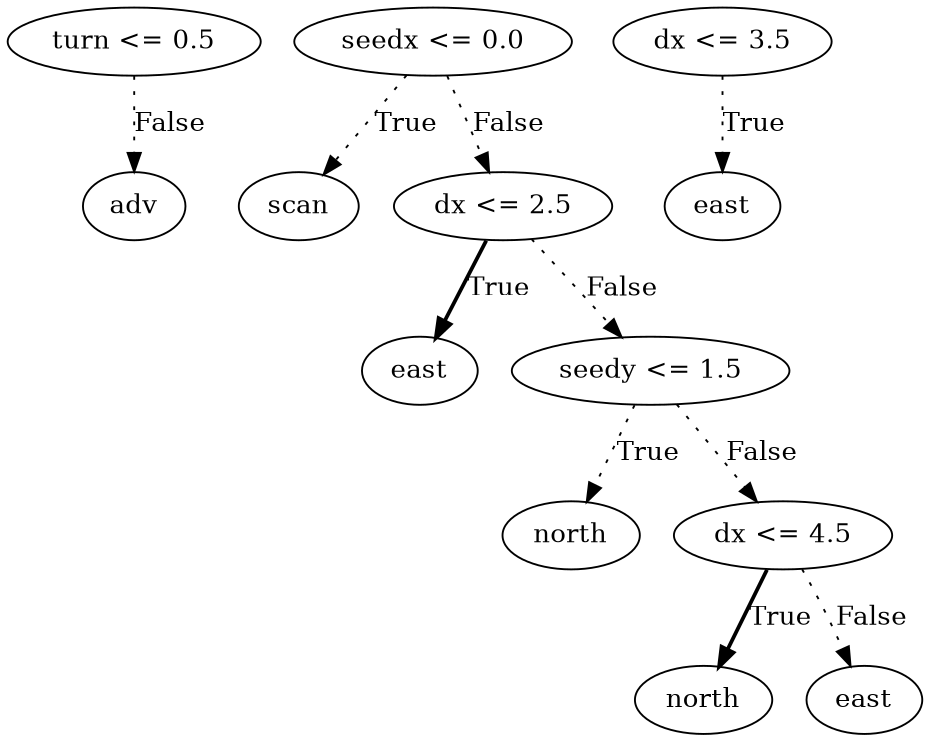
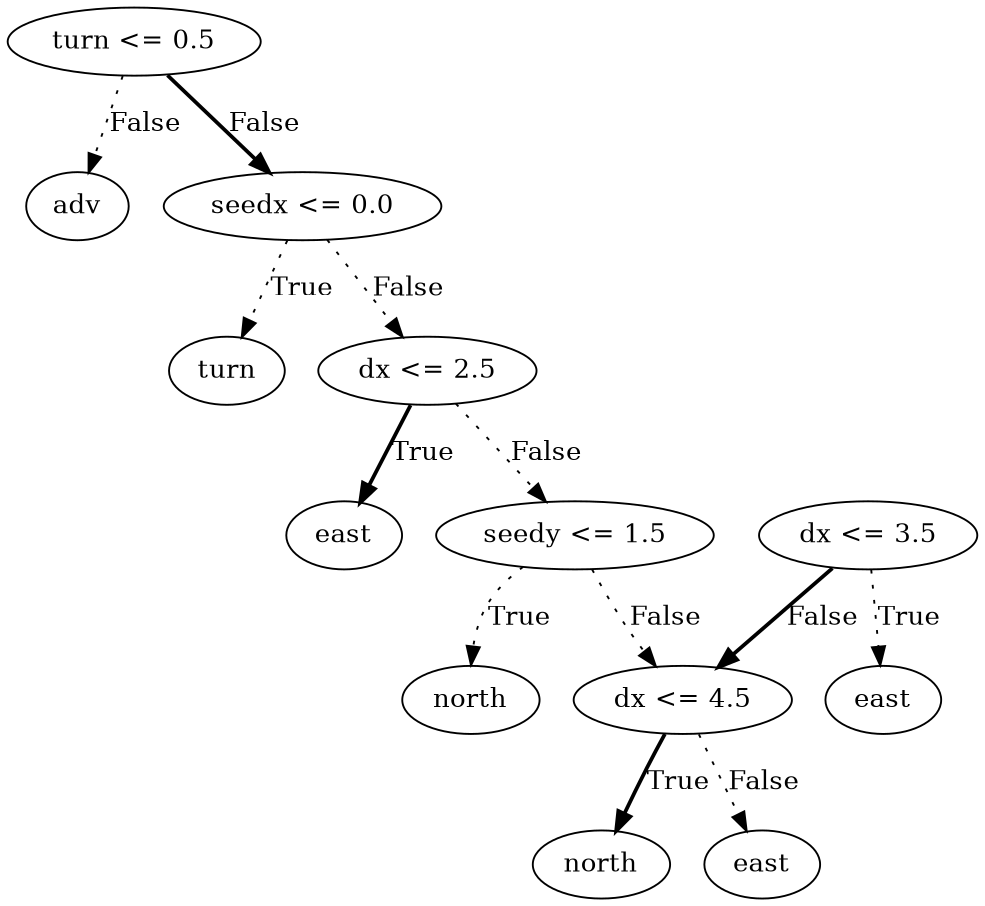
edge "turn <= 0.5" -> "seedx <= 0.0": added, label "False"
node "scan": label "scan" -> "turn"
edge "dx <= 3.5" -> "dx <= 4.5": added, label "False"
